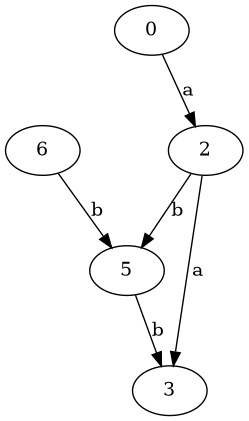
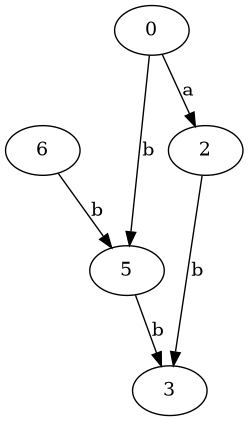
edge "2" -> "5": now "0" -> "5"
edge "2" -> "3": label "a" -> "b"
